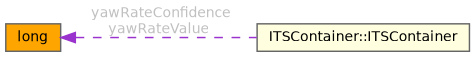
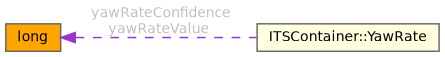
node "ITSContainer::ITSContainer": label "ITSContainer::ITSContainer" -> "ITSContainer::YawRate"
